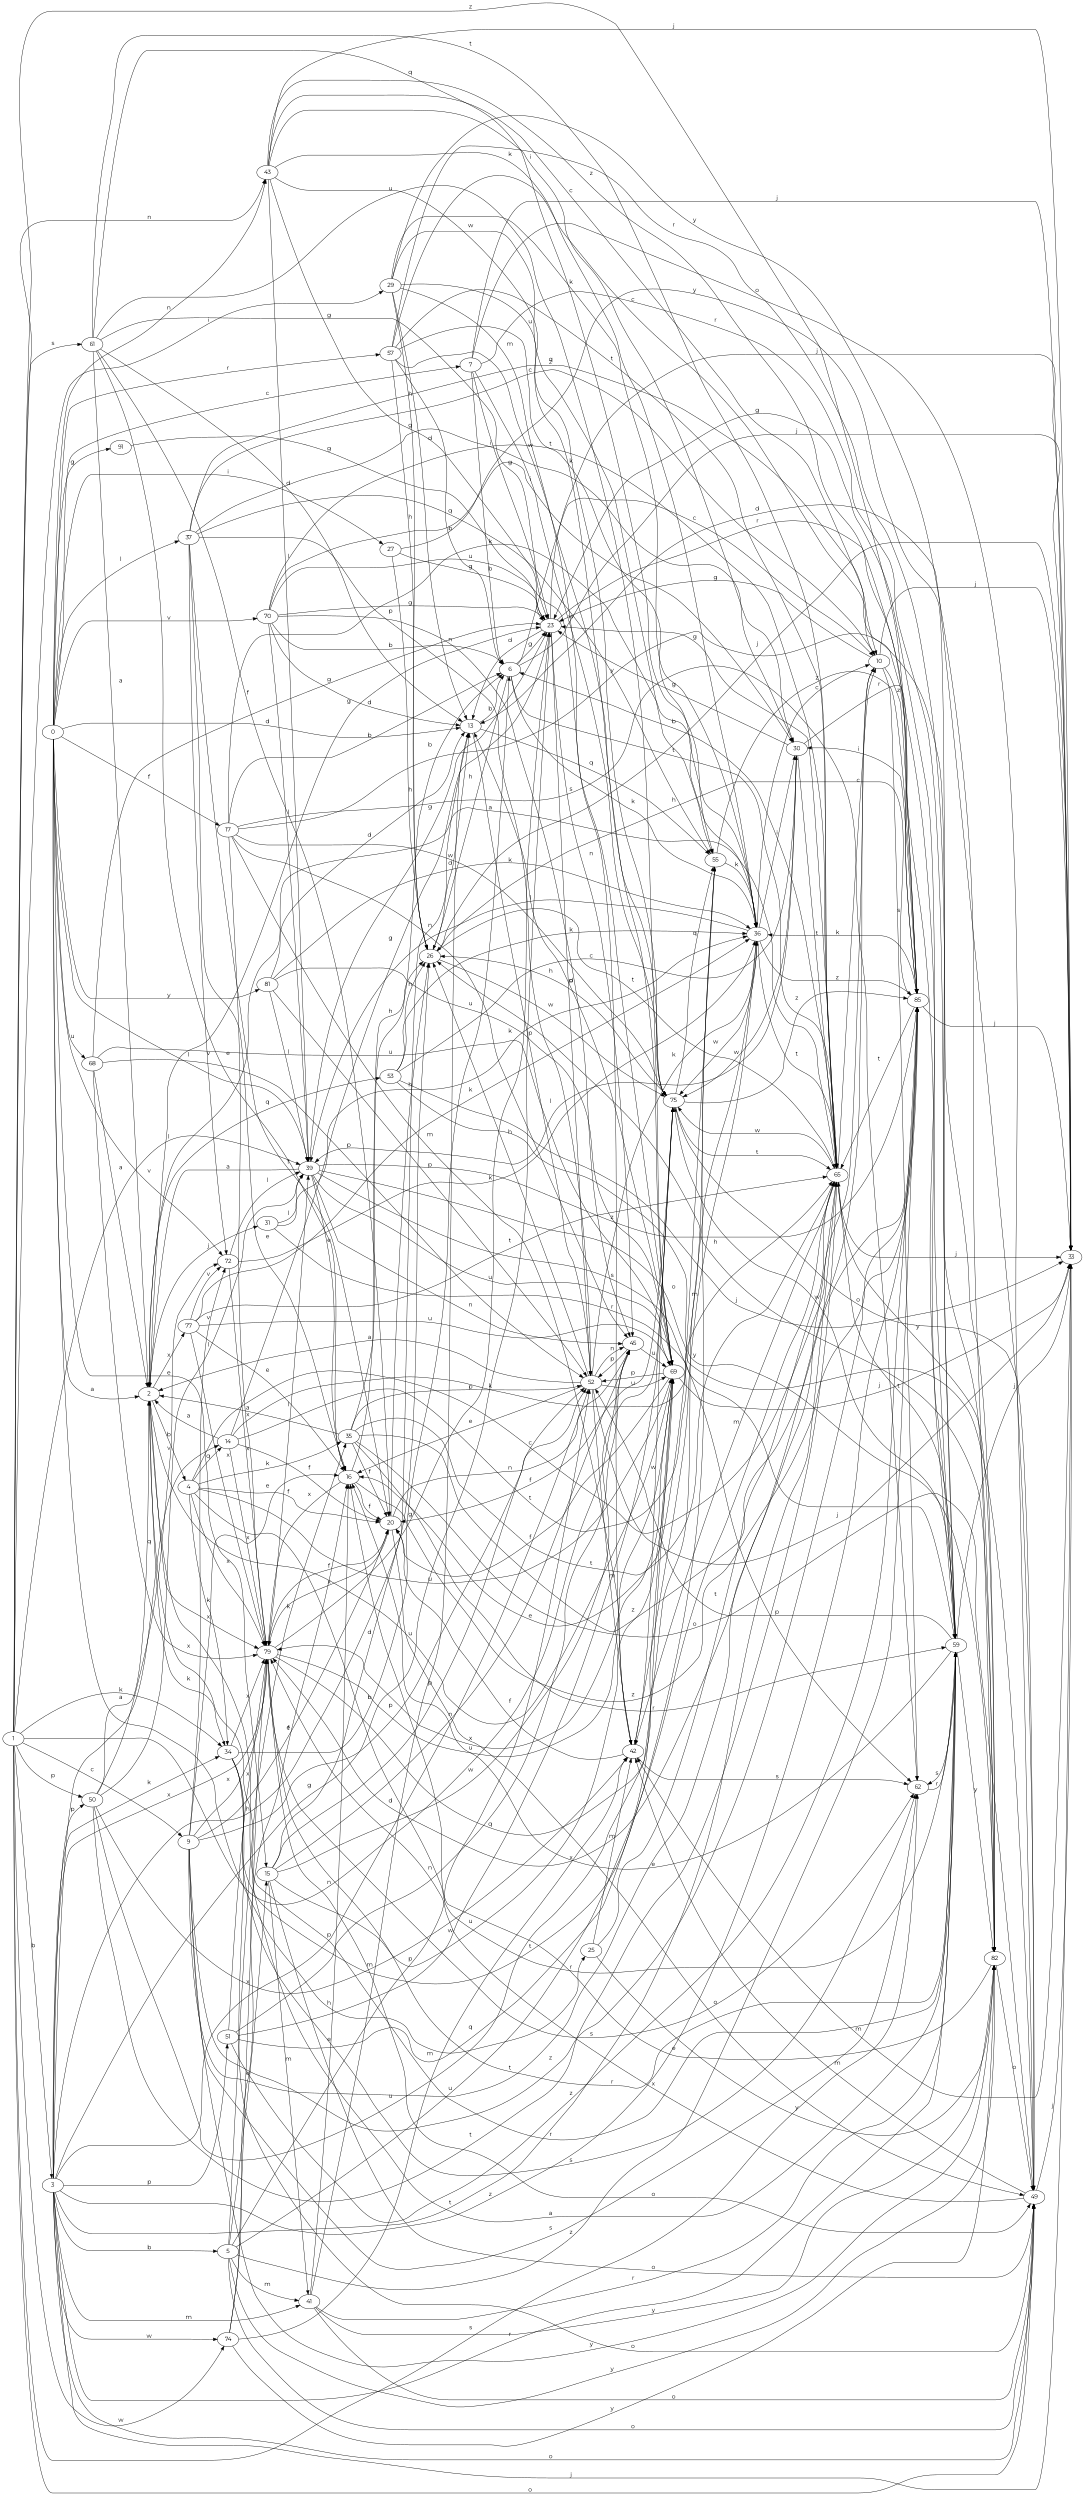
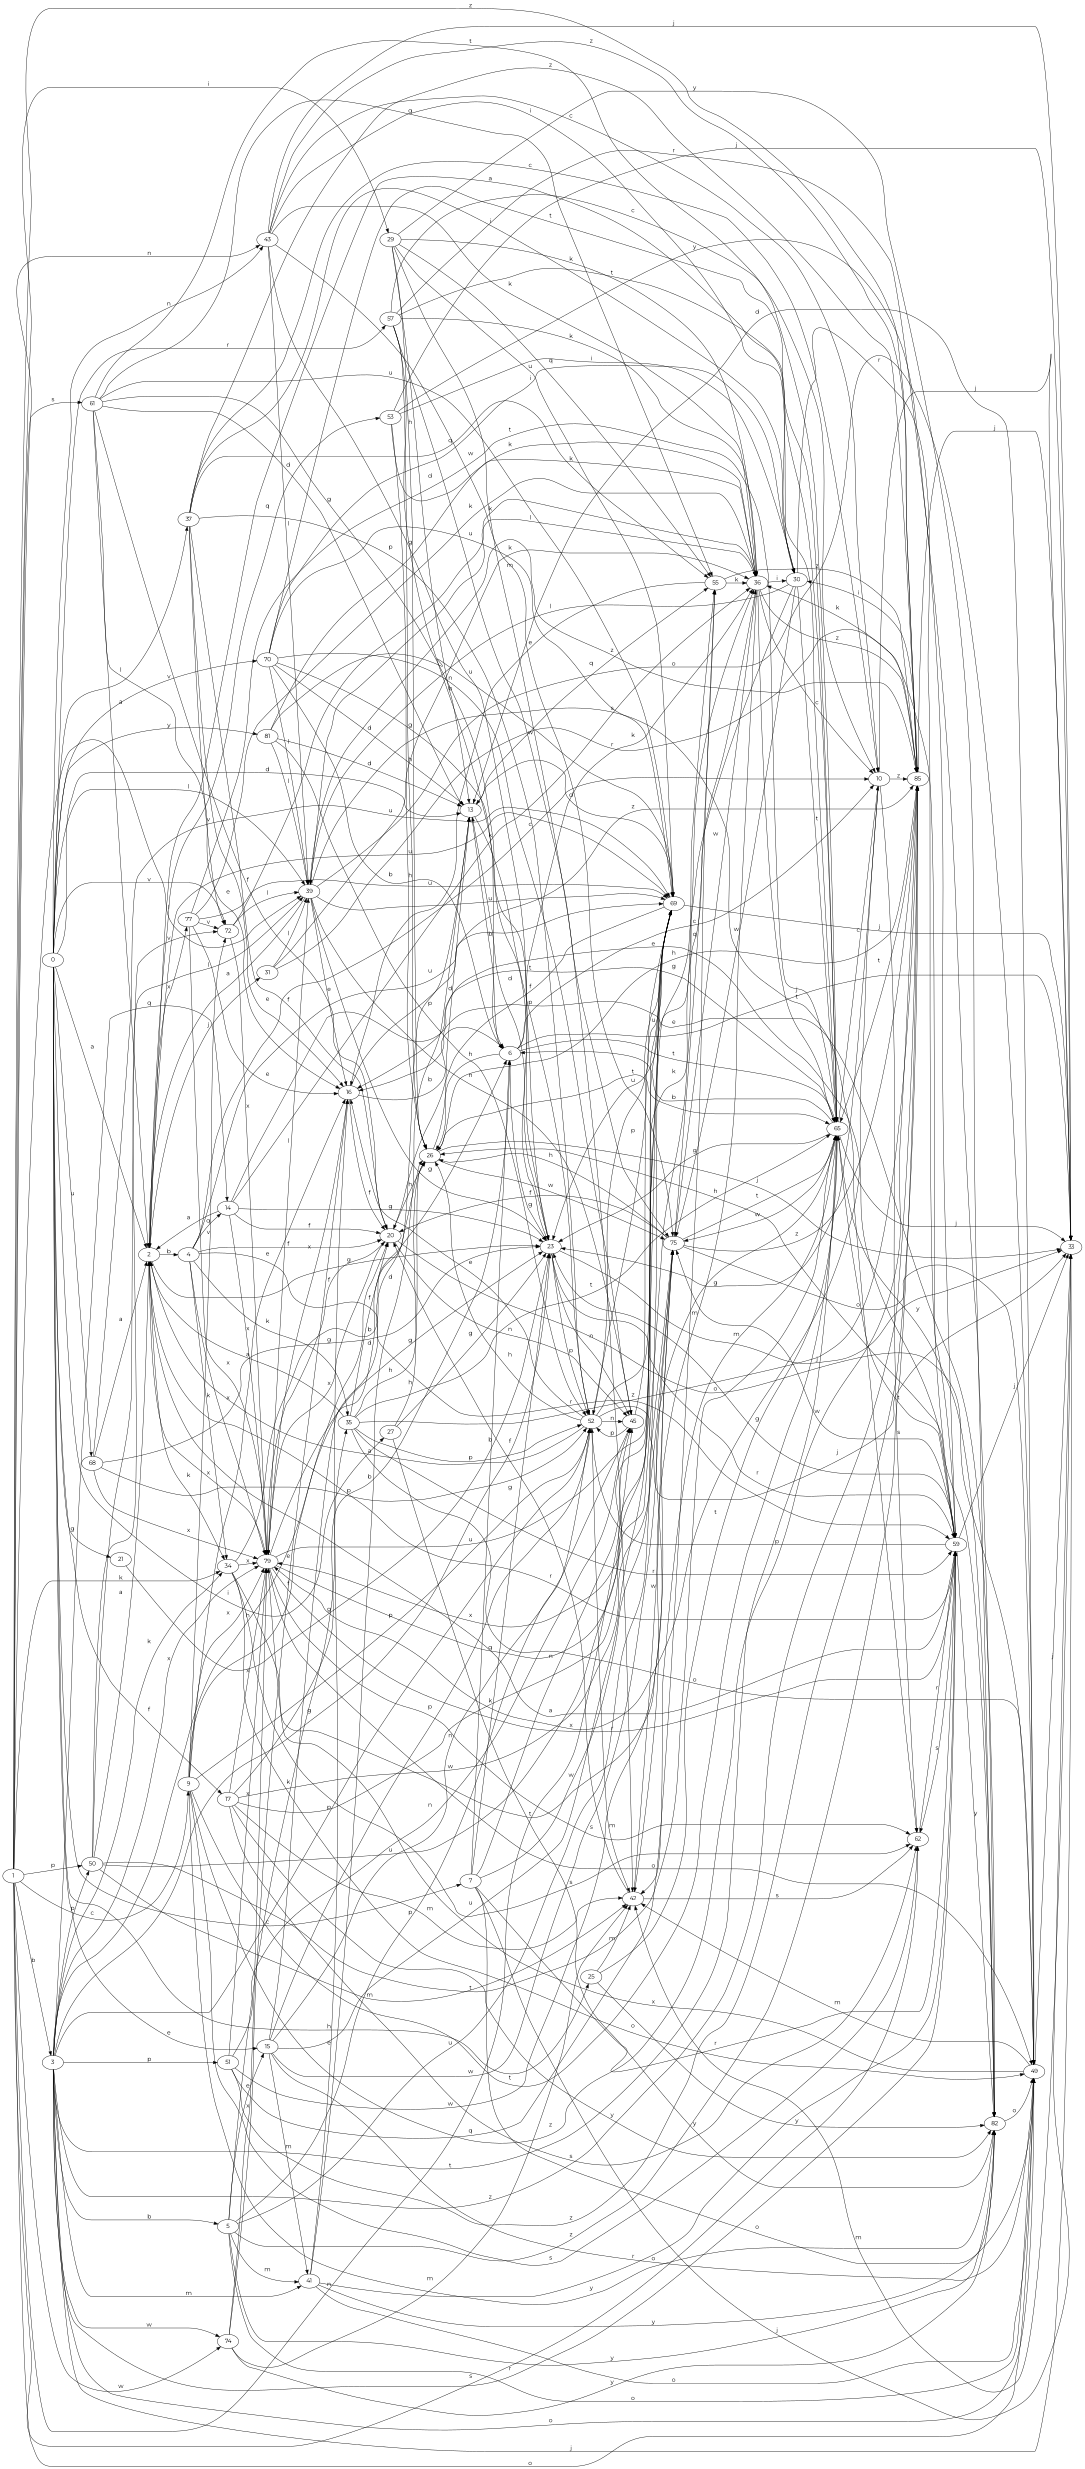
node "91": label "91" -> "21"
edge "53" -> "30": label "c" -> "i"
edge "17" -> "45": now "7" -> "45"
